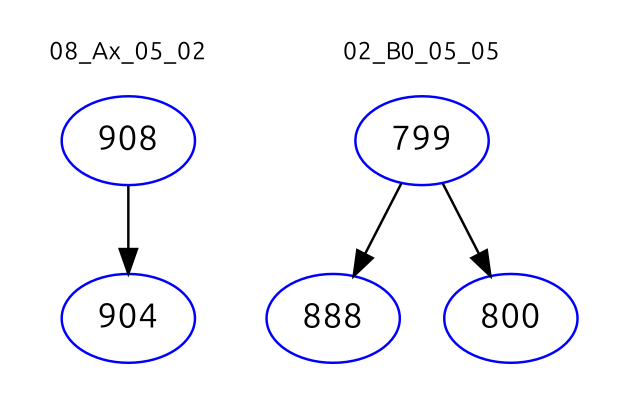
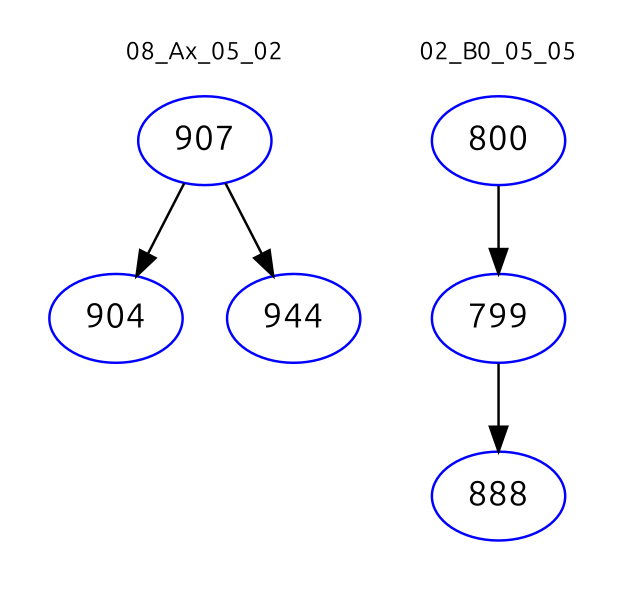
node "908": label "908" -> "907"
edge "799" -> "800": reversed
node "944": added
